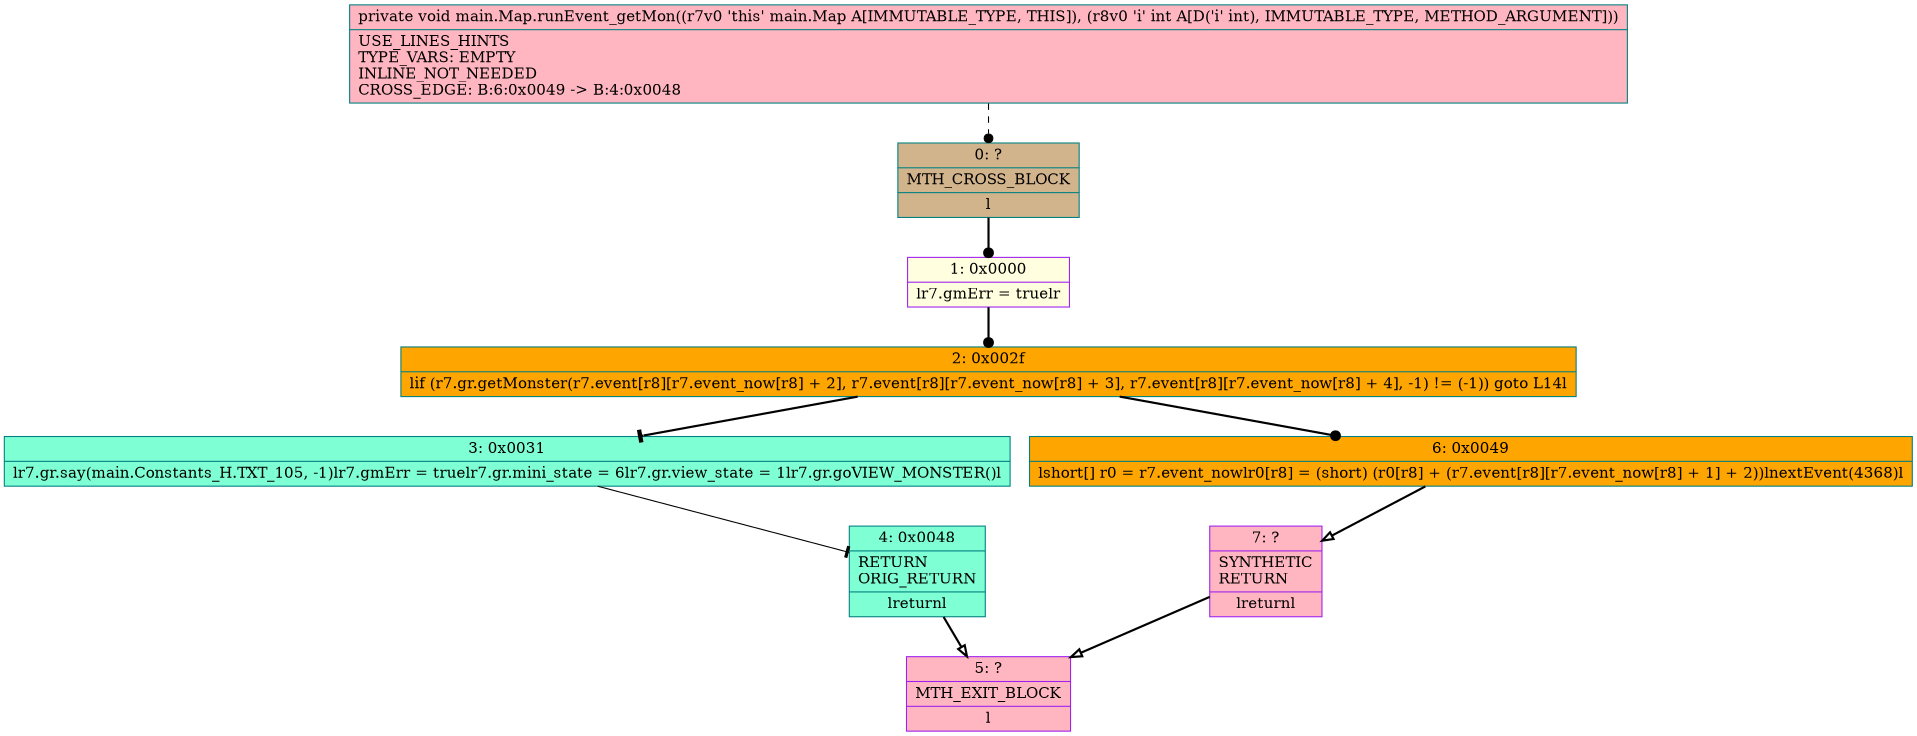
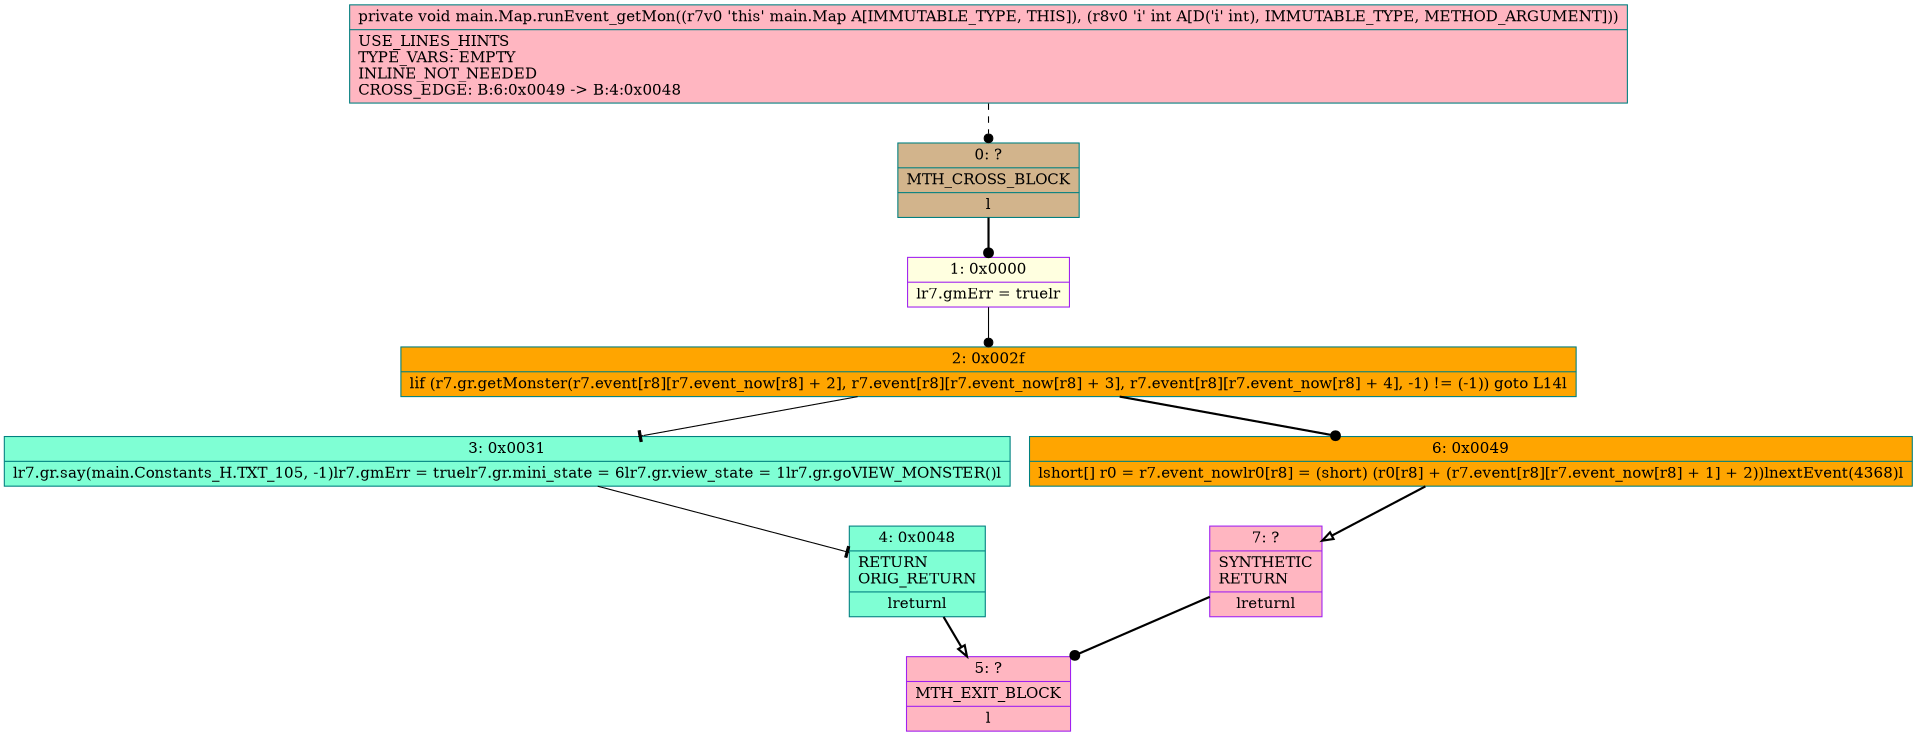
edge "1: 0x0000" -> "2: 0x002f": style bold -> solid
edge "2: 0x002f" -> "3: 0x0031": style bold -> solid
edge "7: ?" -> "5: ?": arrowhead onormal -> dot
